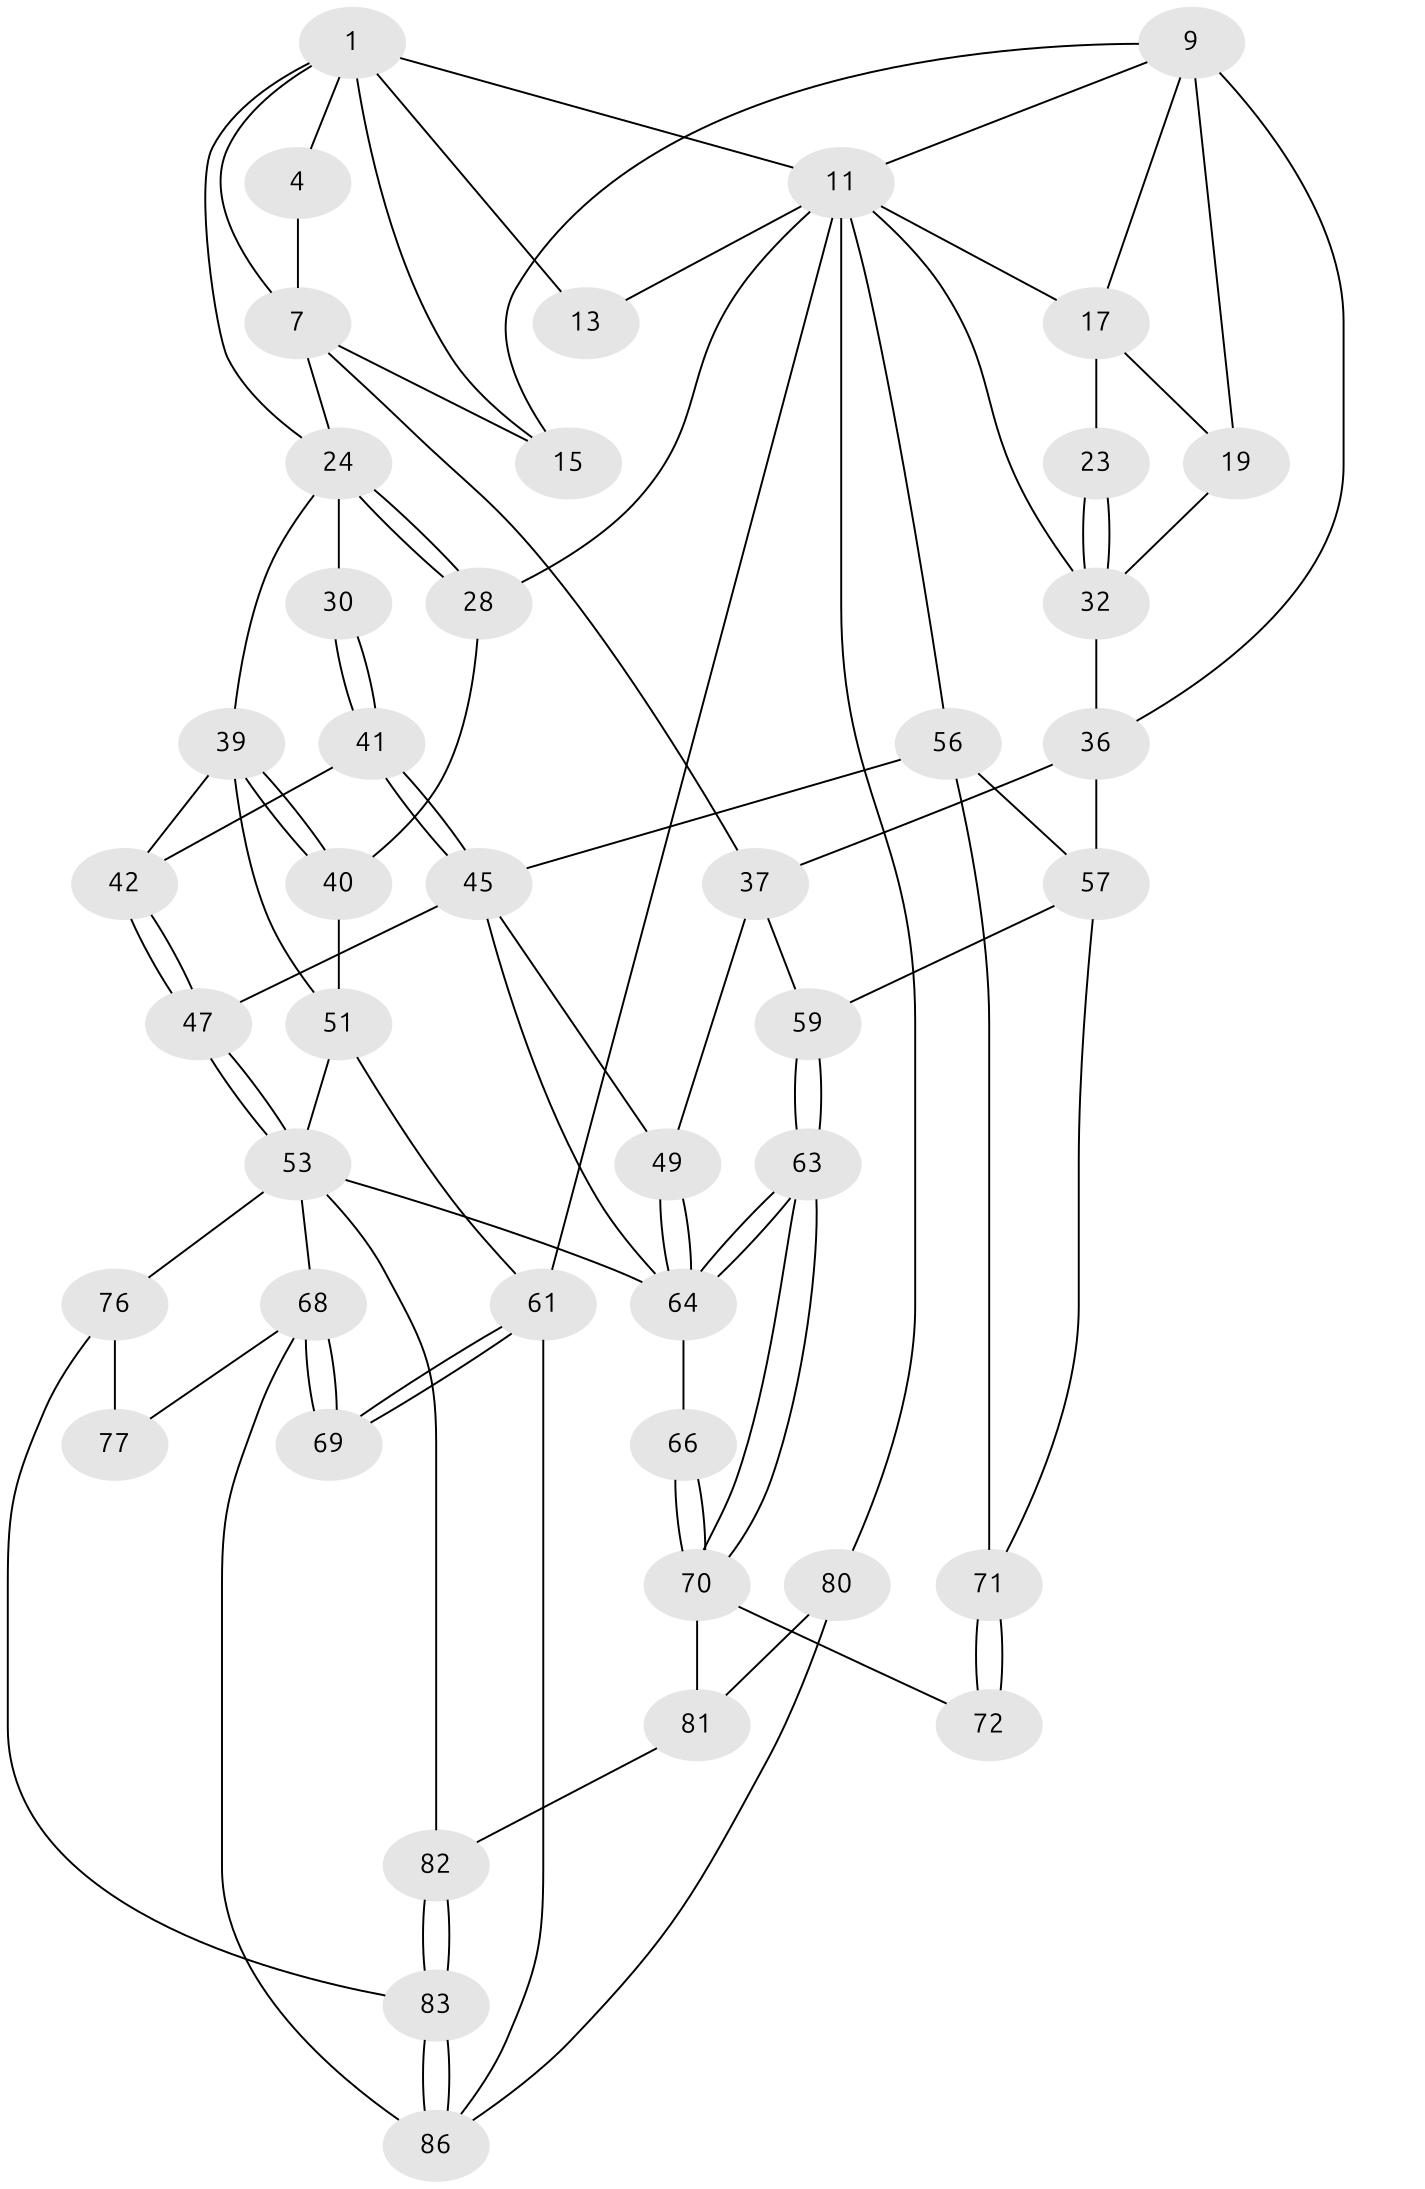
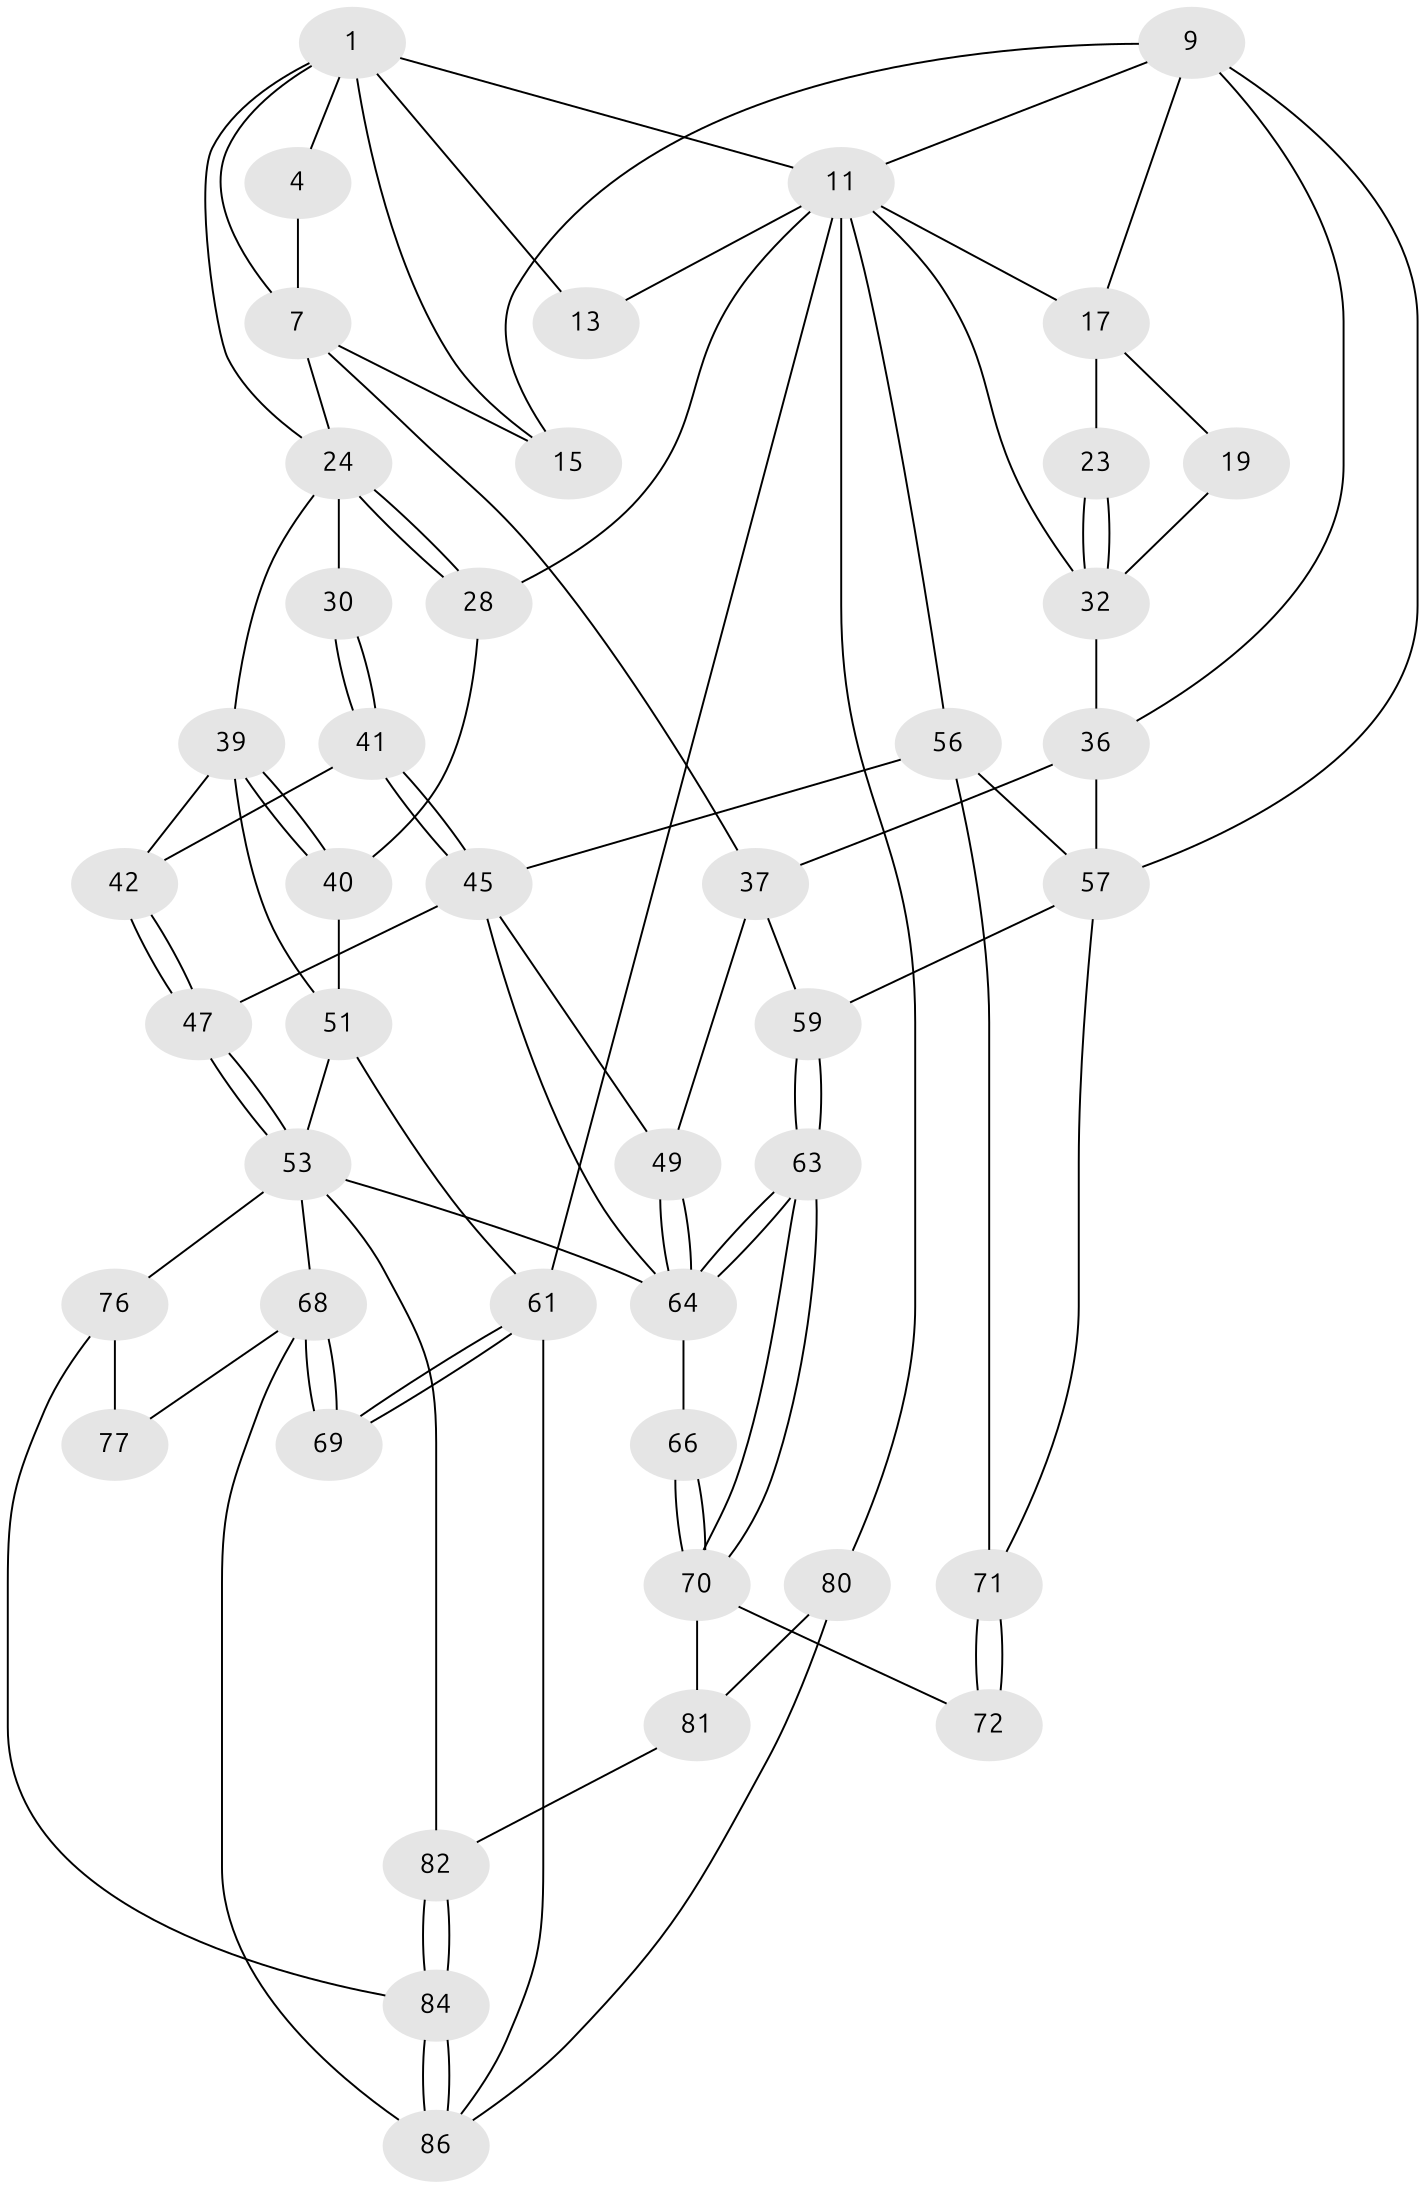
edge "9" -- "19": now "9" -- "57"
node "83": label "83" -> "84"
